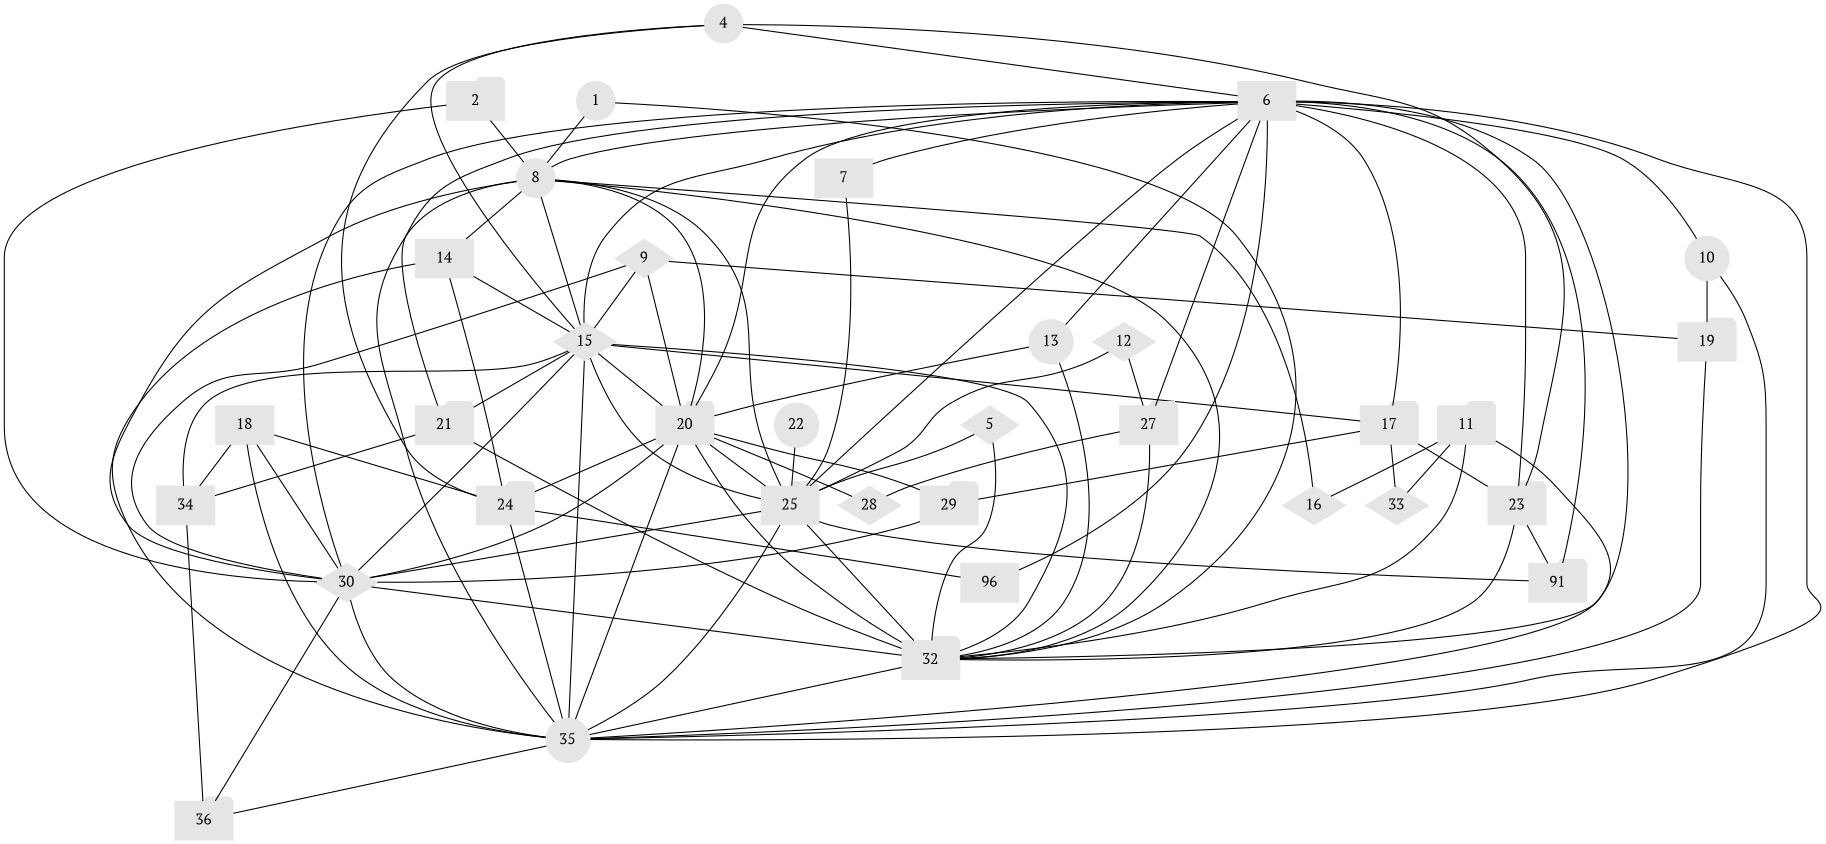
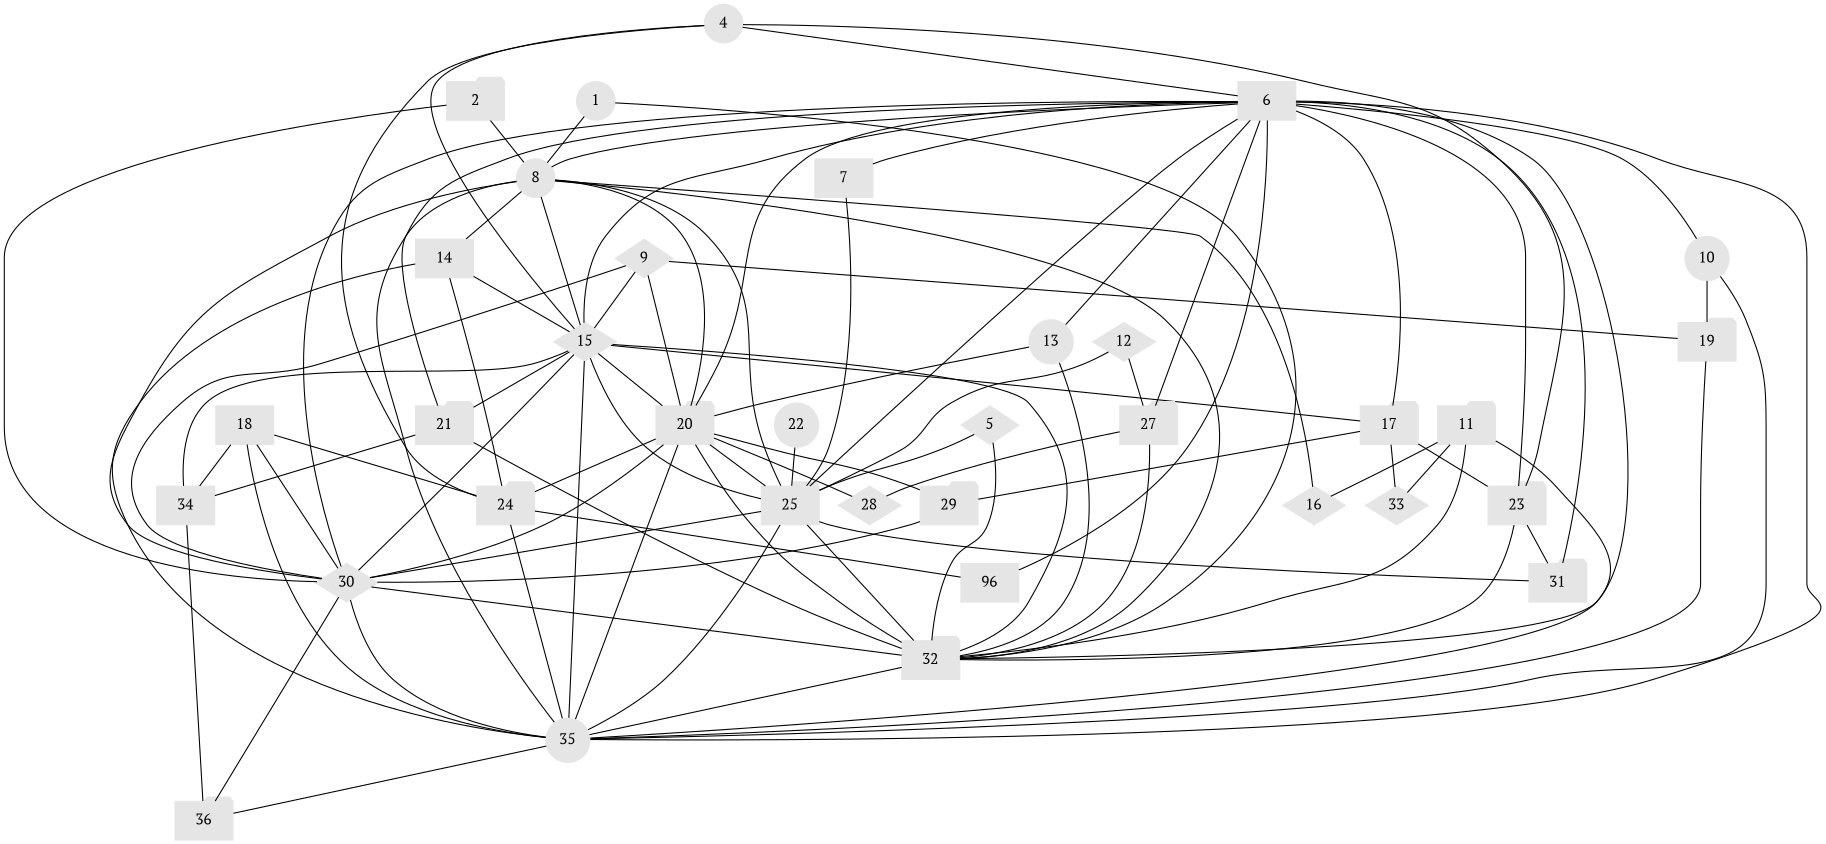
node "91": label "91" -> "31"
